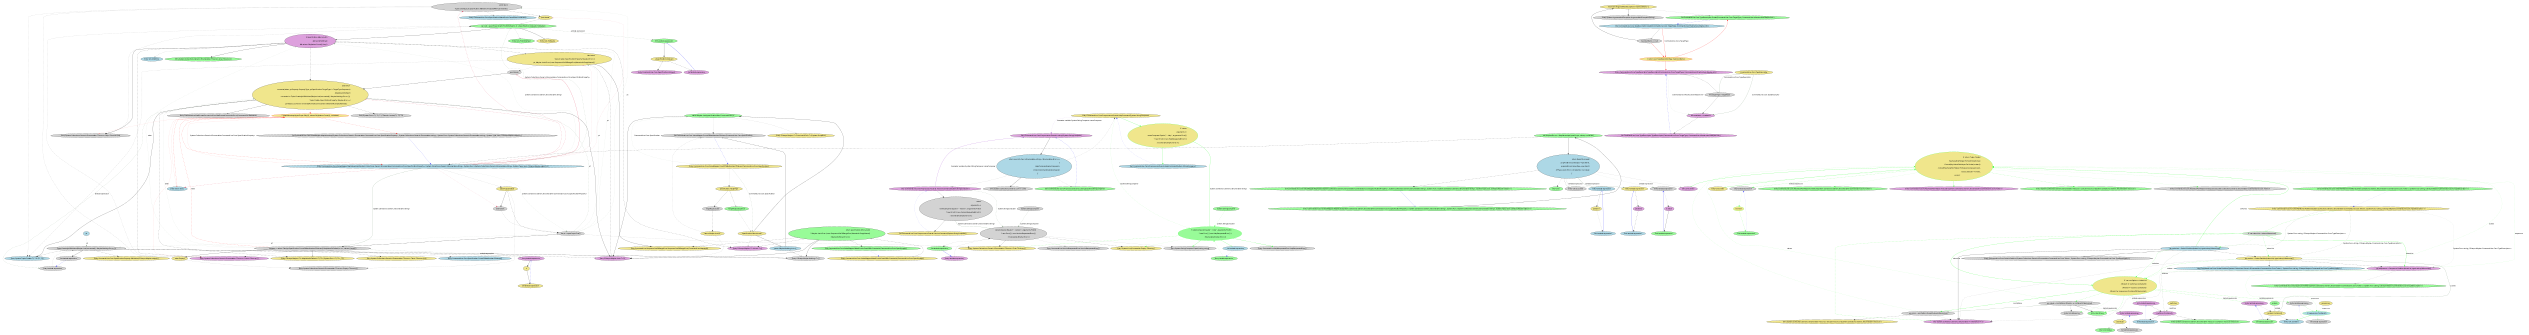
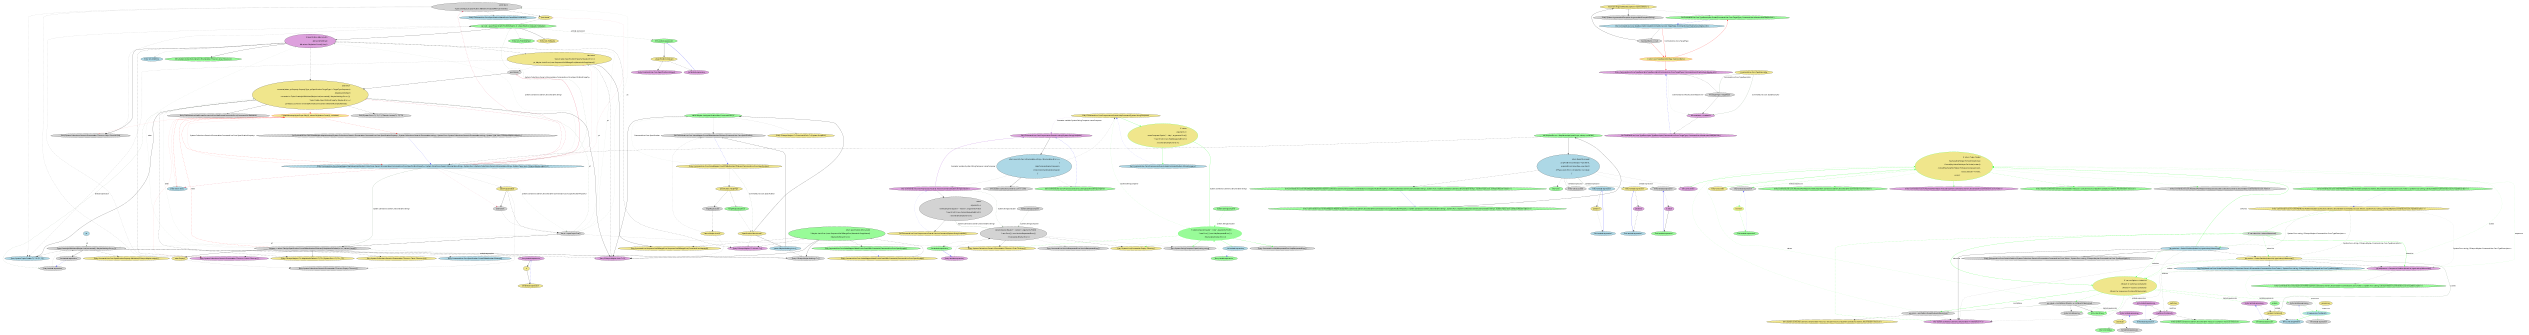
node "Entry Unk.Contains": label "Entry Unk.Contains" -> "Entry Unk.EmptyName"
